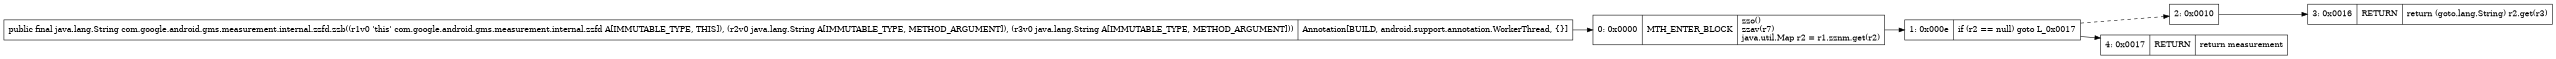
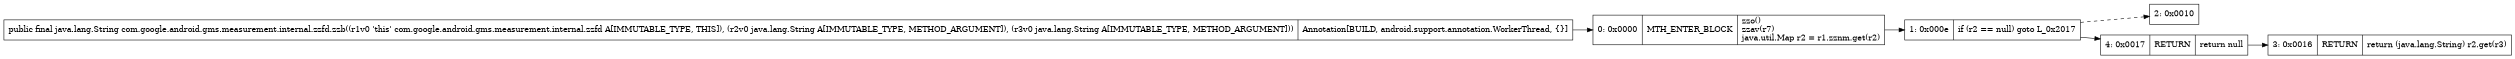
edge "2: 0x0010" -> "3: 0x0016": now "4: 0x0017" -> "3: 0x0016"
node "3: 0x0016": text "return (goto.lang.String) r2.get(r3)" -> "return (java.lang.String) r2.get(r3)"
node "1: 0x000e": text "if (r2 == null) goto L_0x0017" -> "if (r2 == null) goto L_0x2017"
node "4: 0x0017": text "return measurement" -> "return null"
